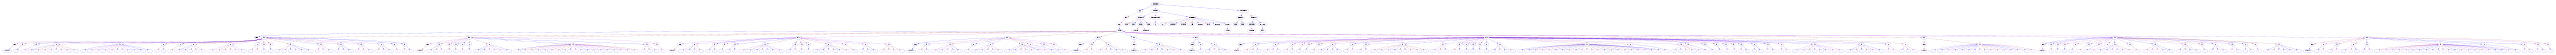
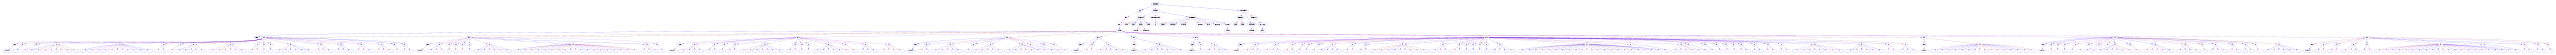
edge "textClass" -> "langUsage": now "profileDesc" -> "langUsage"
node "div": label "div" -> "genre"
node "type": removed
